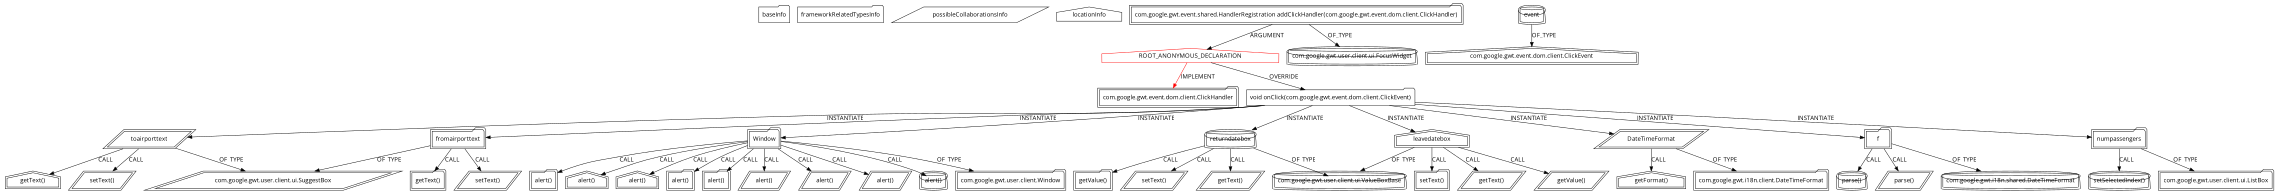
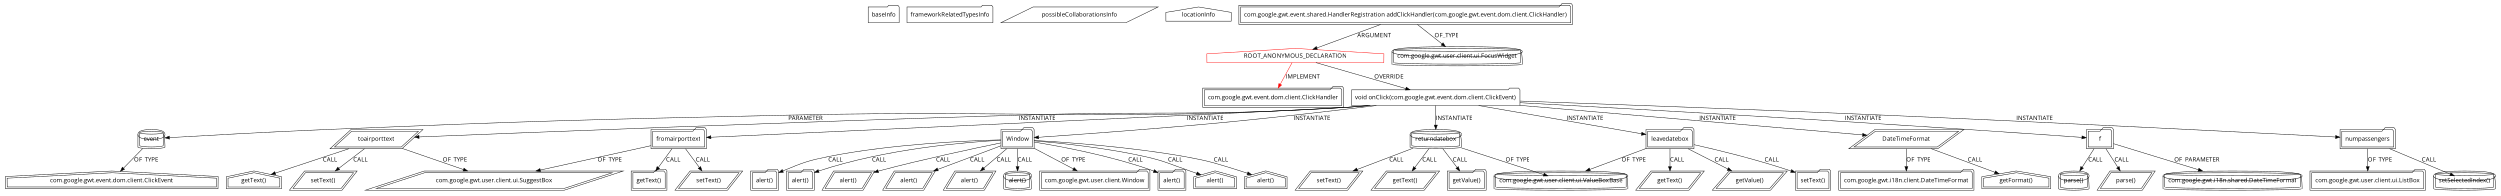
edge "void onClick(com.google.gwt.event.dom.client.ClickEvent)" -> "event": added, label "PARAMETER"
node "leavedatebox": shape house -> folder
edge "f" -> "com.google.gwt.i18n.shared.DateTimeFormat": label "OF_TYPE" -> "OF_PARAMETER"
